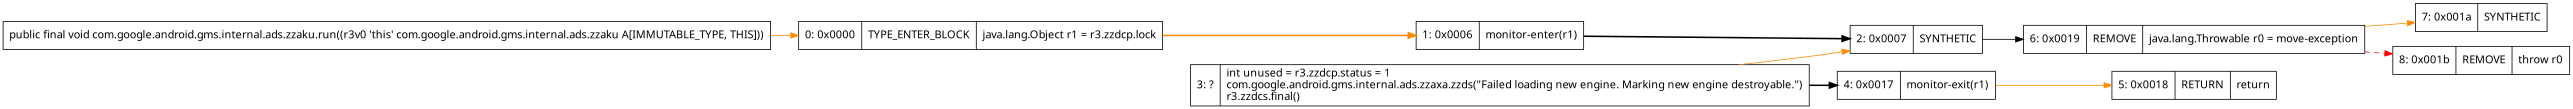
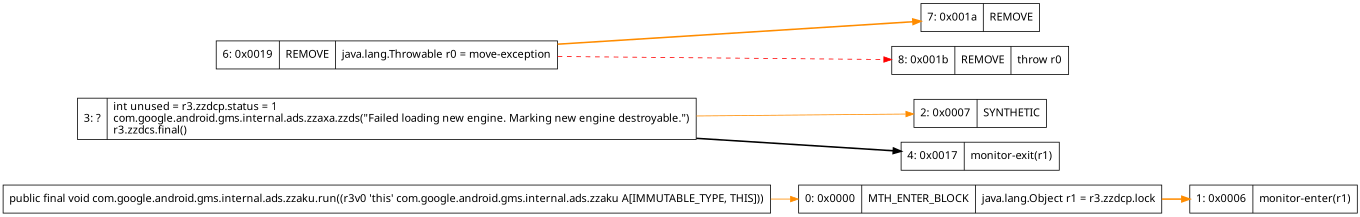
node "7: 0x001a": text "SYNTHETIC" -> "REMOVE"
edge "6: 0x0019" -> "7: 0x001a": style solid -> bold
node "0: 0x0000": text "TYPE_ENTER_BLOCK" -> "MTH_ENTER_BLOCK"
edge "1: 0x0006" -> "2: 0x0007": removed
edge "2: 0x0007" -> "6: 0x0019": removed
node "5: 0x0018": removed
